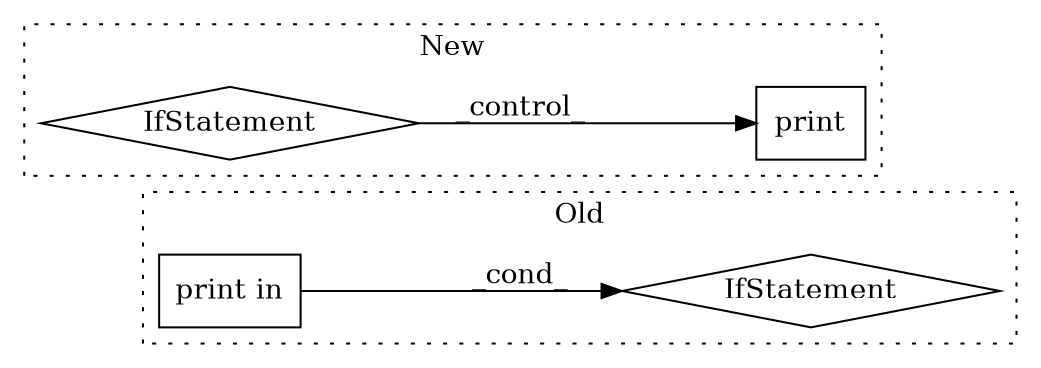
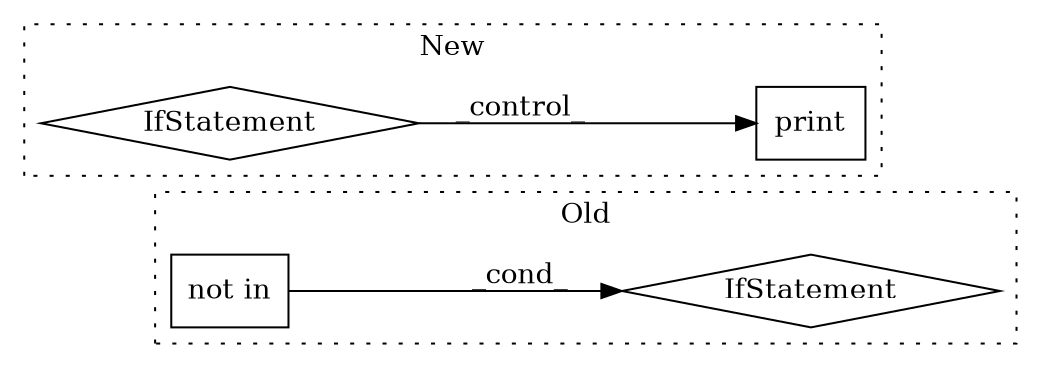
node "print in": label "print in" -> "not in"
